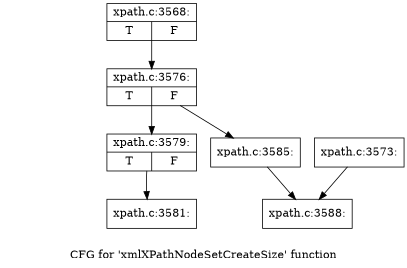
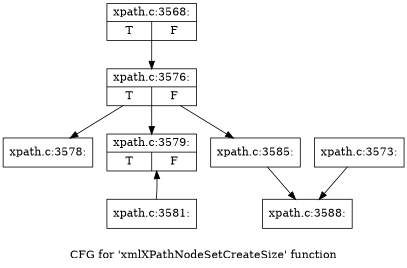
node "xpath.c:3578:": added
edge "xpath.c:3579:" -> "xpath.c:3581:": reversed
